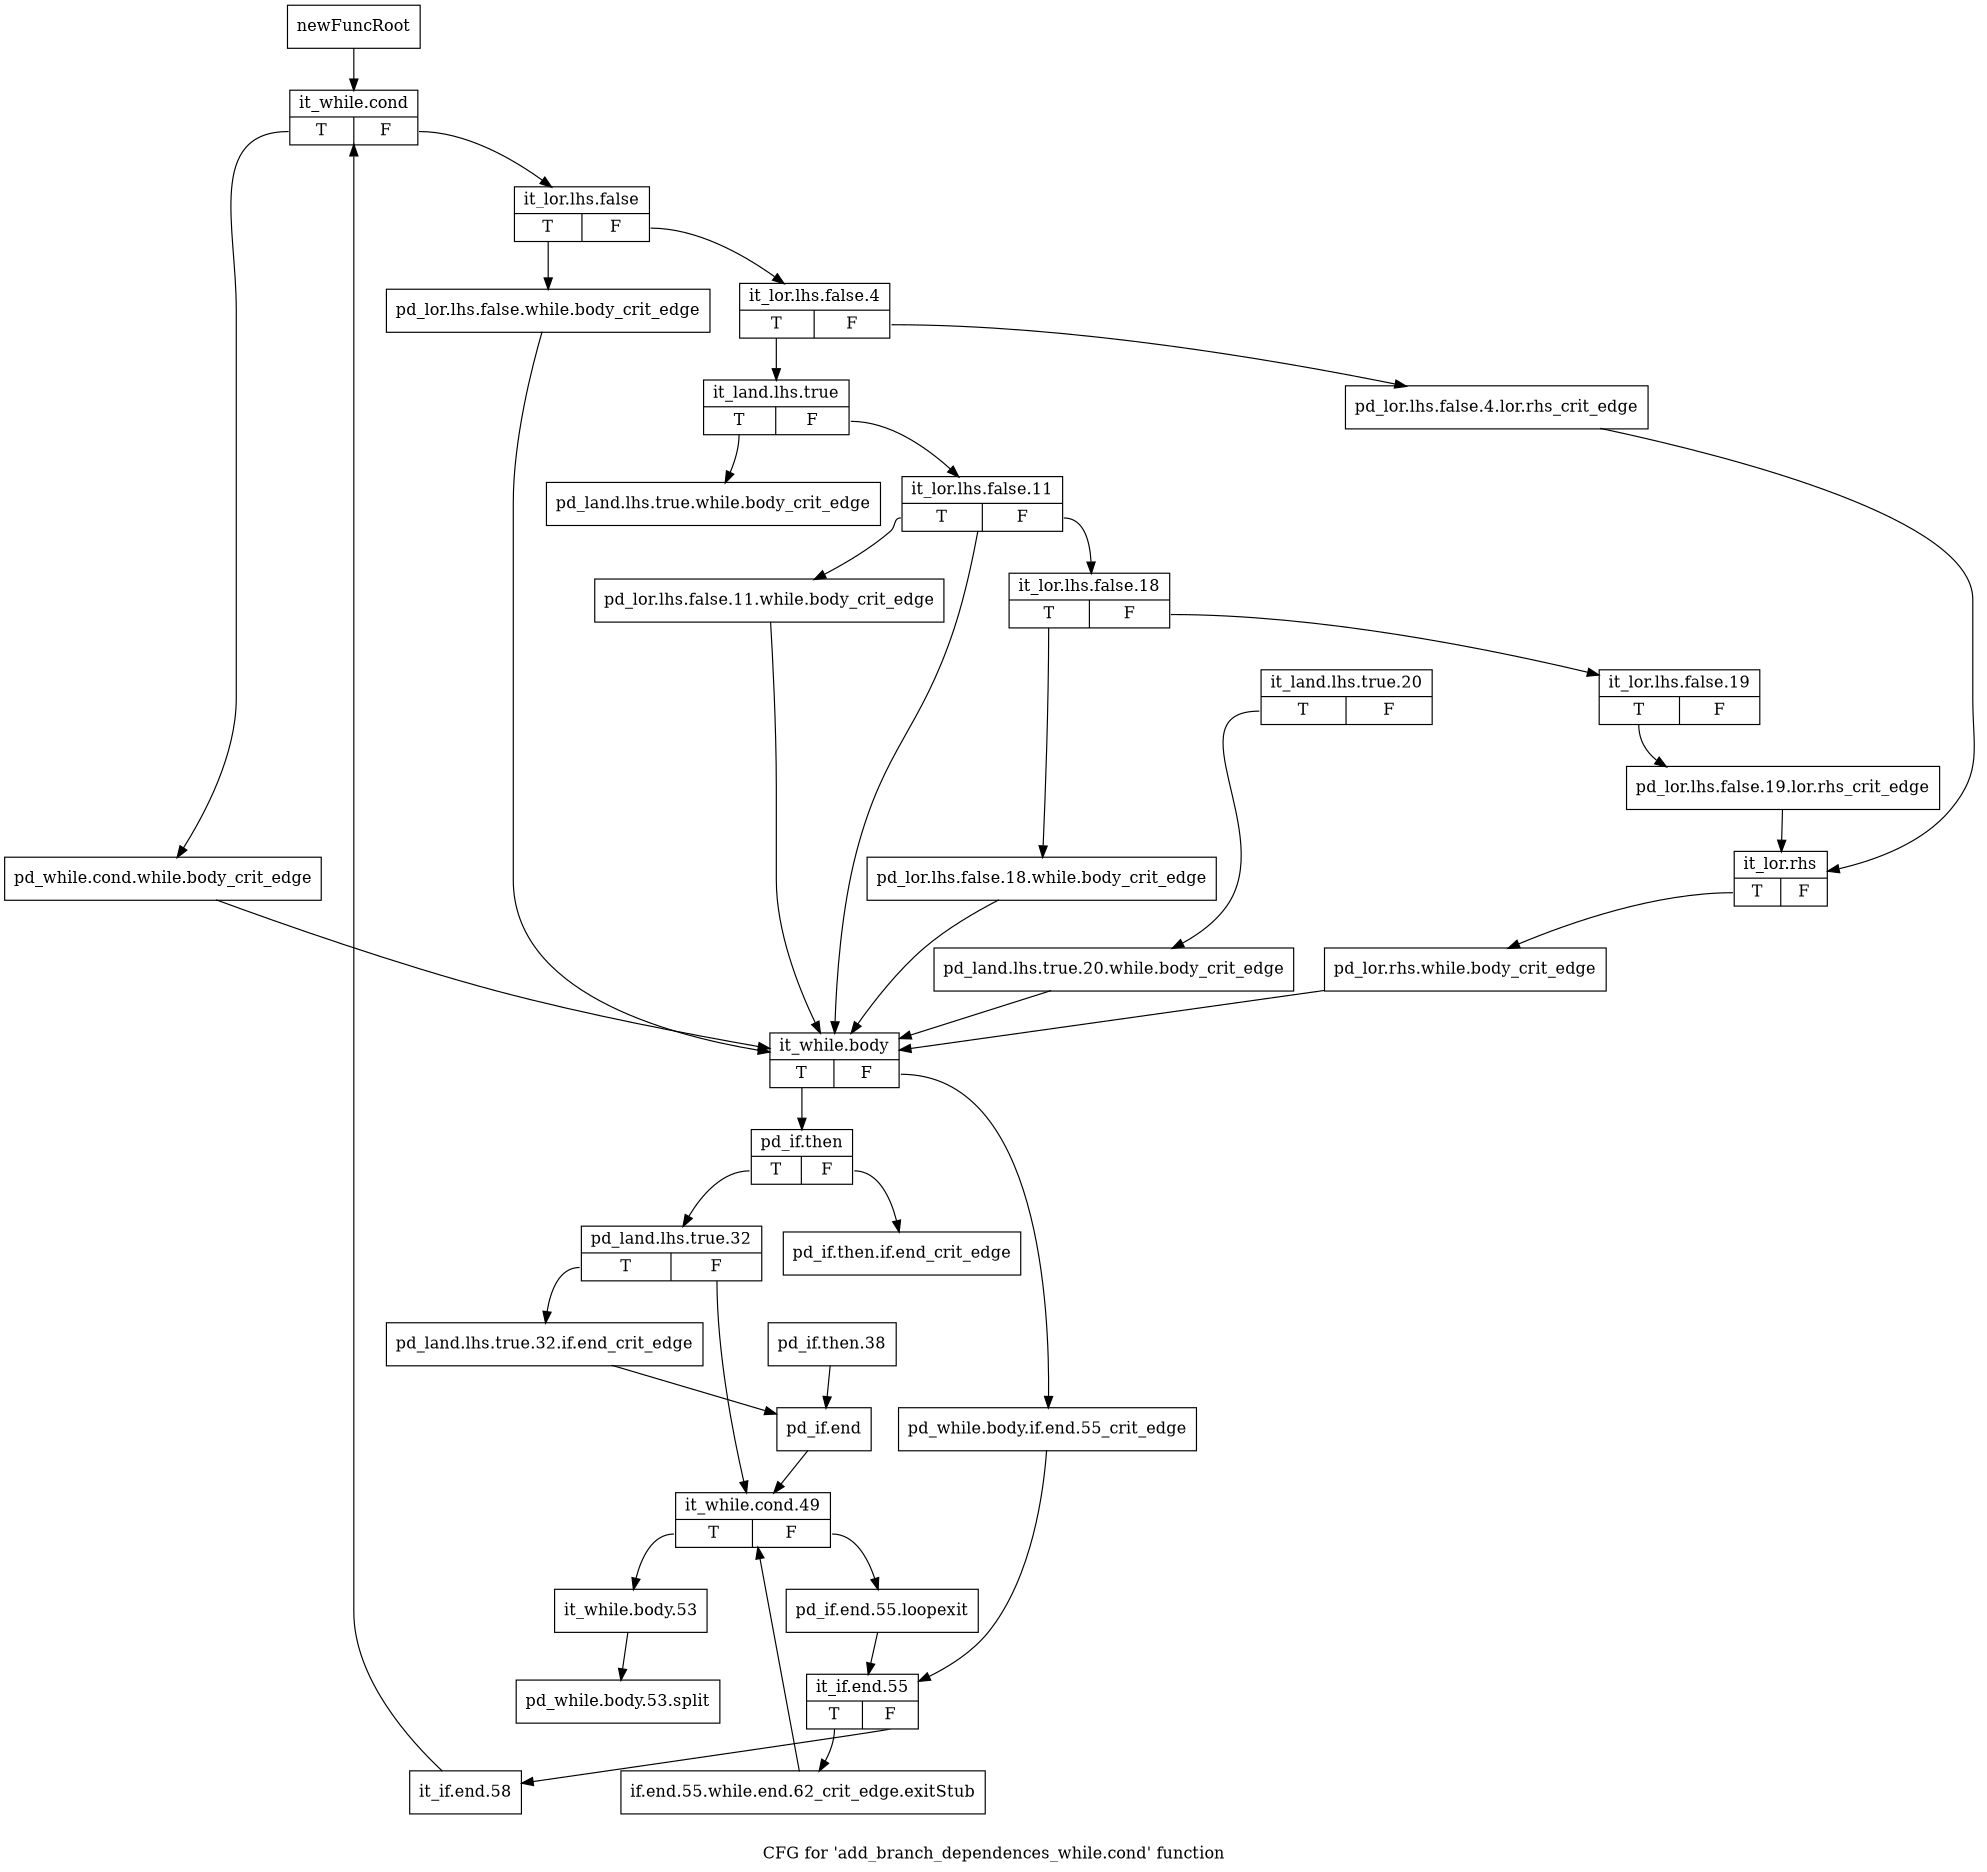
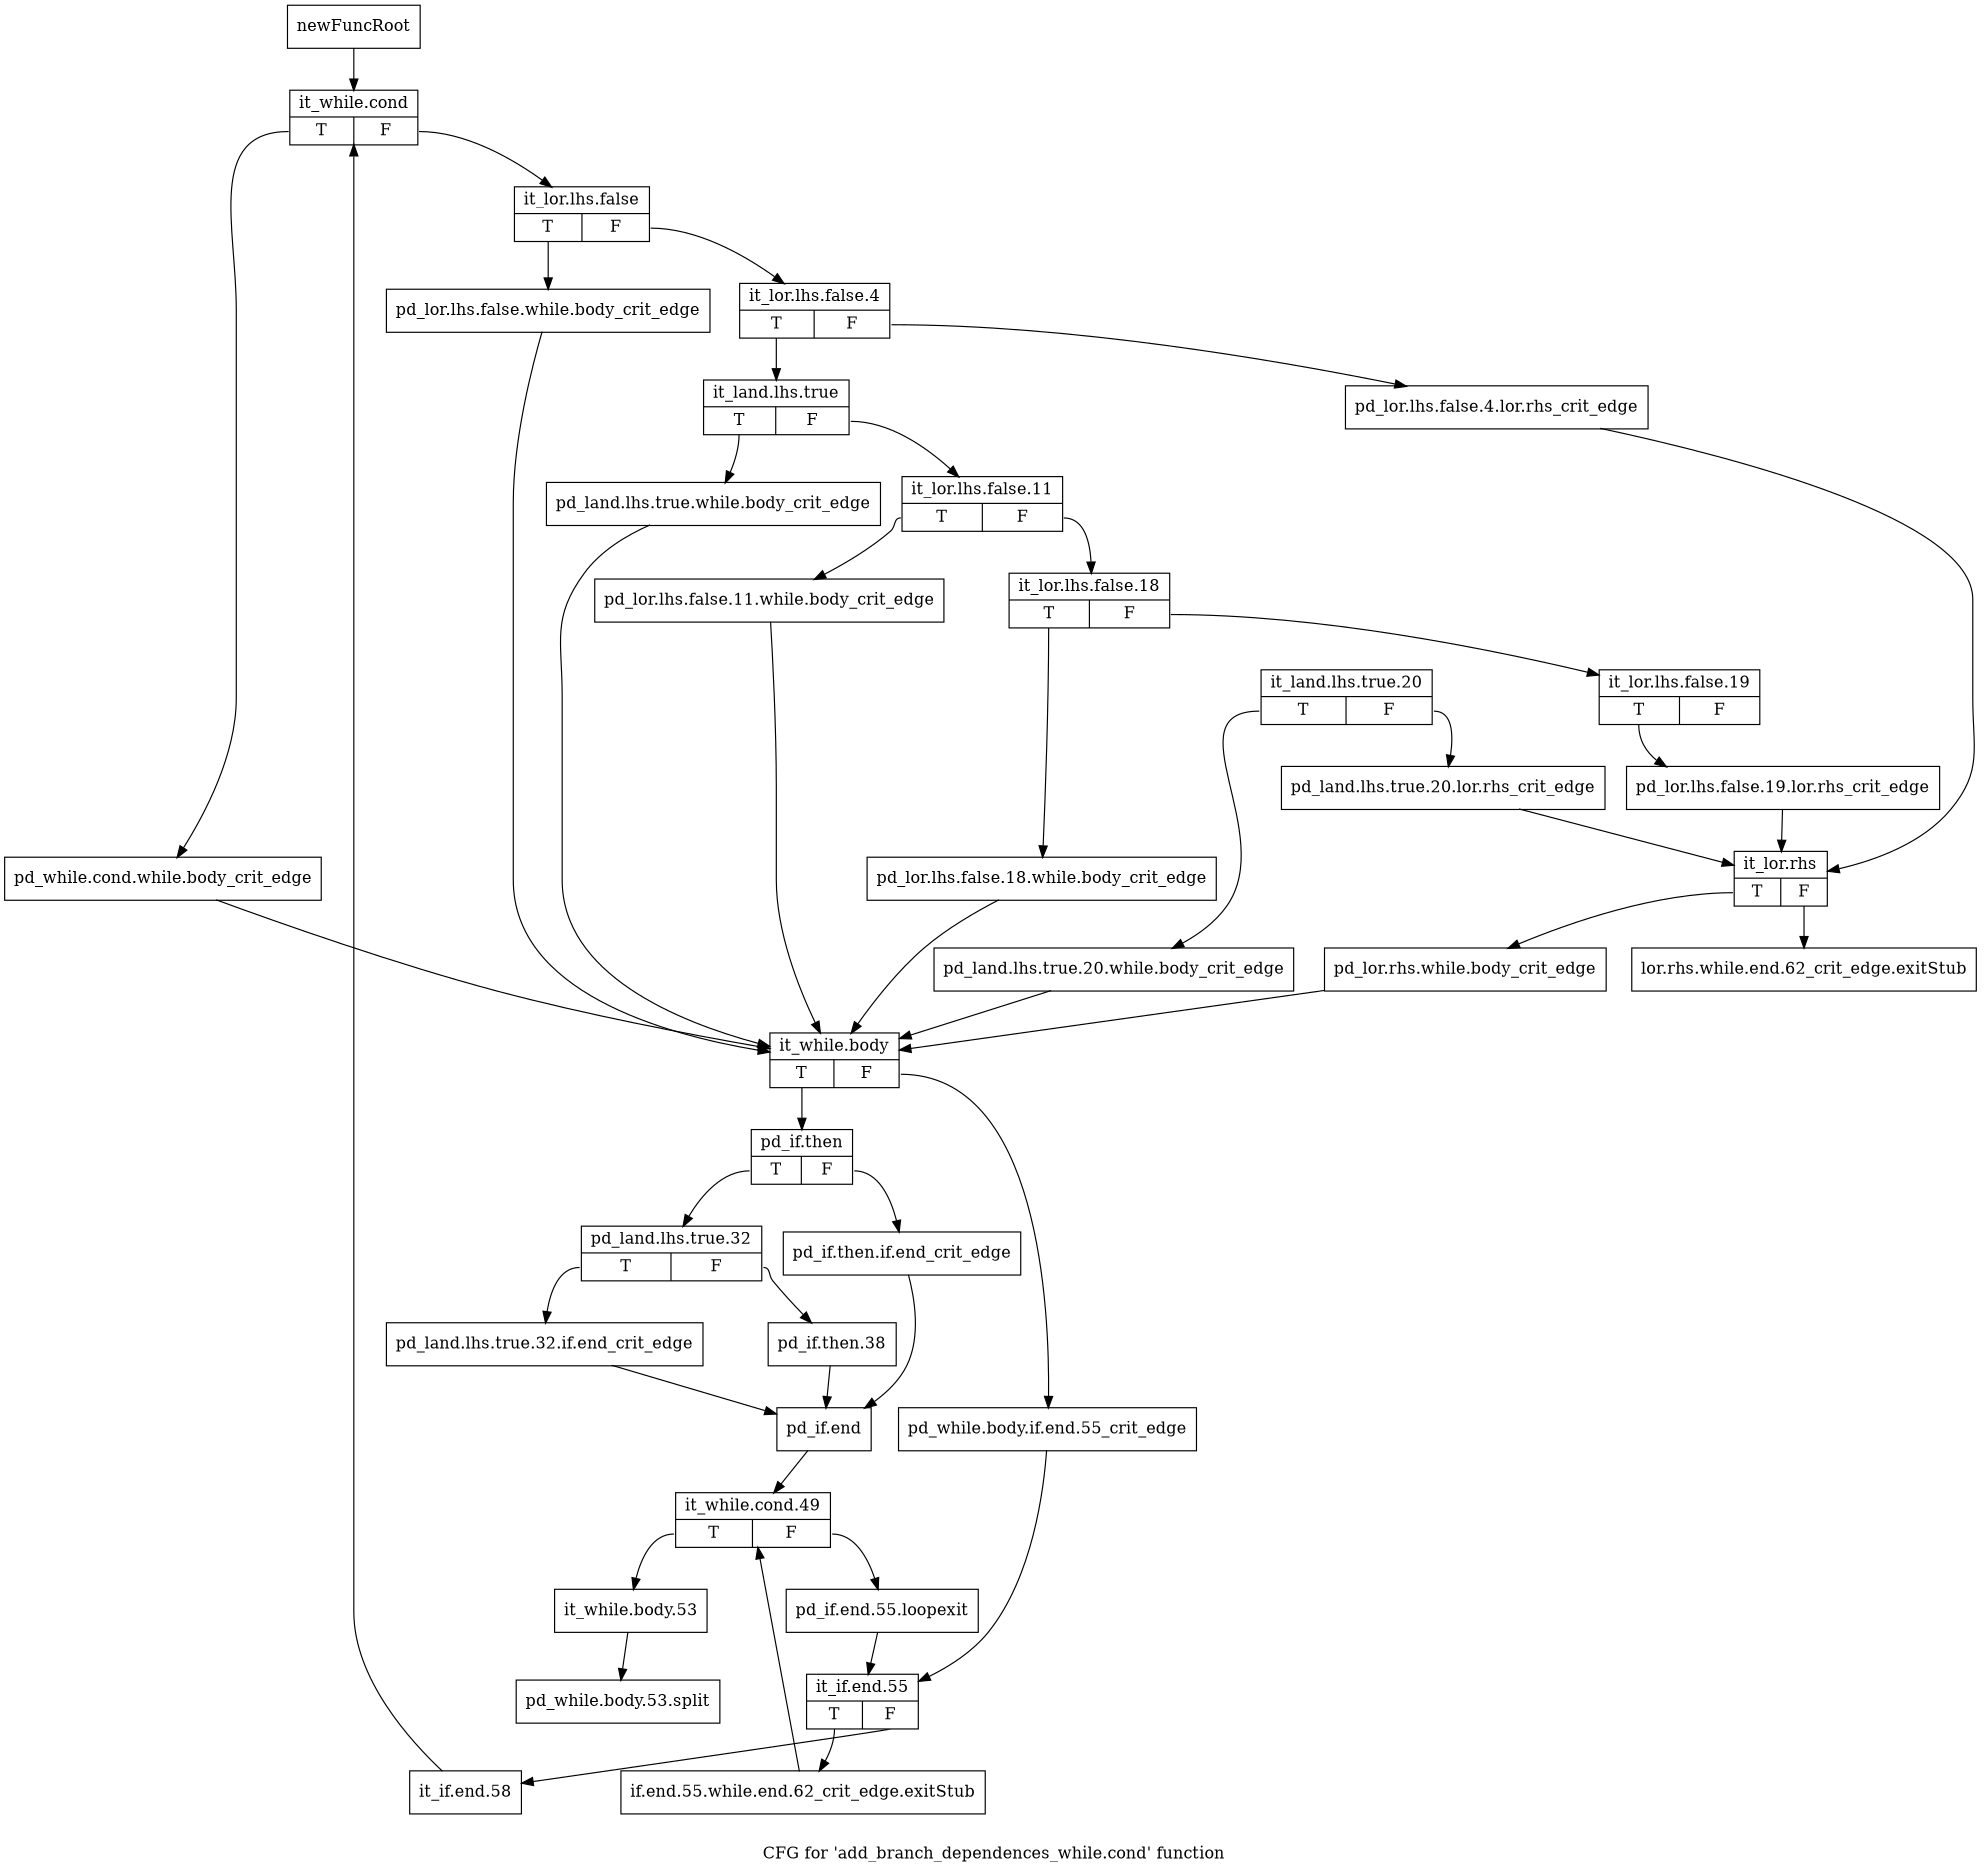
edge "it_lor.lhs.false.11" -> "it_while.body": now "pd_land.lhs.true.while.body_crit_edge" -> "it_while.body"
node "pd_land.lhs.true.20.lor.rhs_crit_edge": added
node "lor.rhs.while.end.62_crit_edge.exitStub": added
edge "pd_if.then.if.end_crit_edge" -> "pd_if.end": added
edge "pd_land.lhs.true.32" -> "it_while.cond.49": now "pd_land.lhs.true.32" -> "pd_if.then.38"
